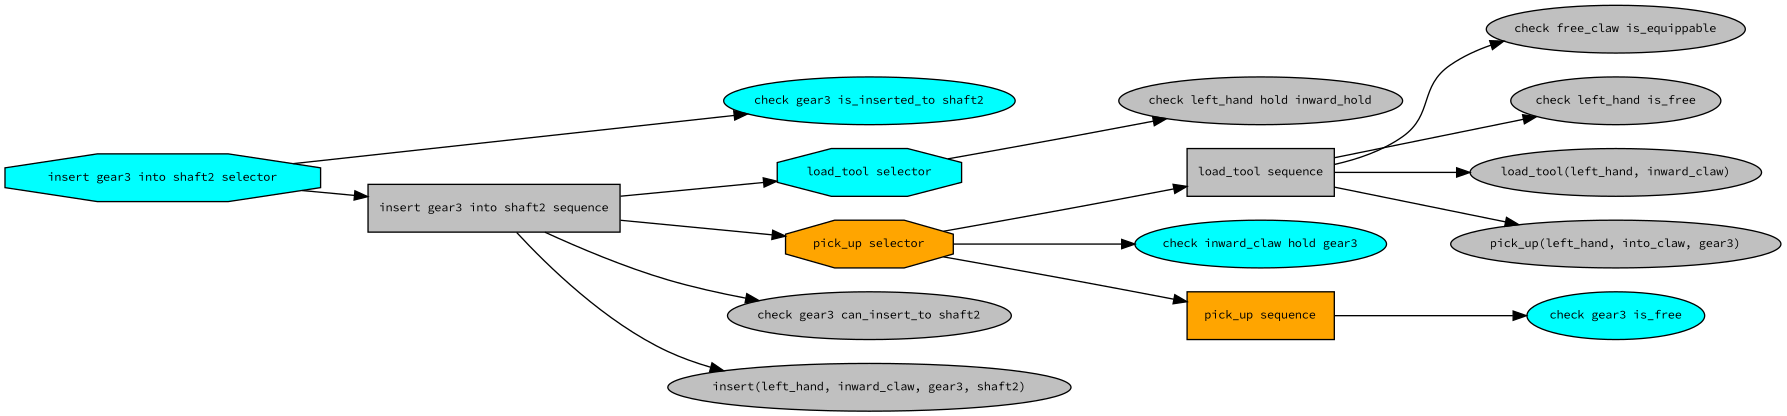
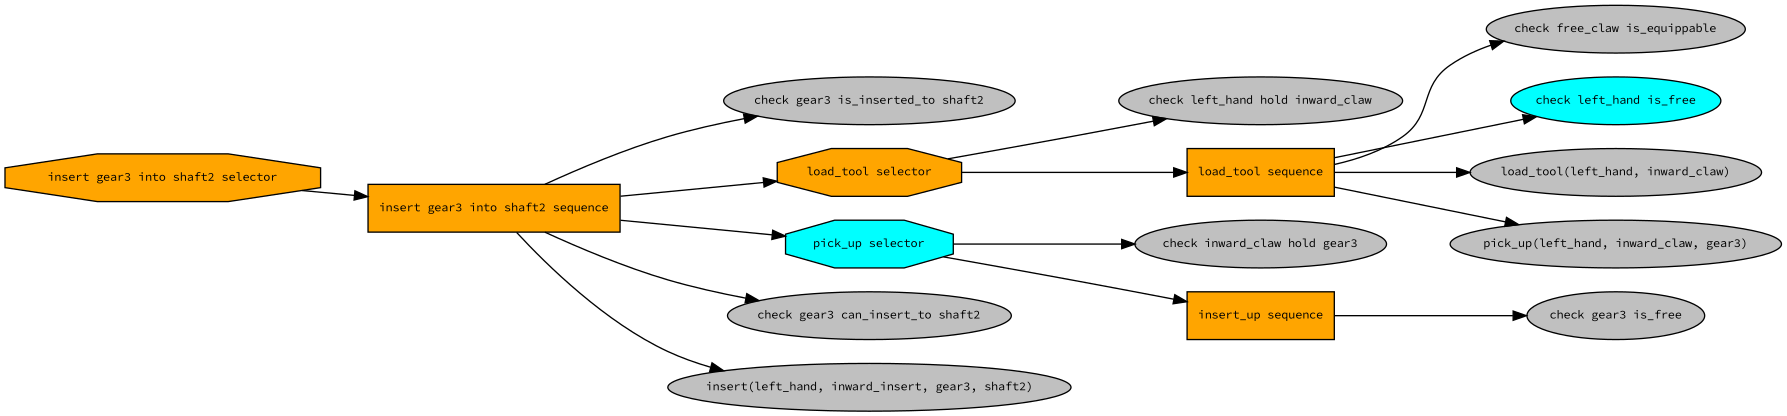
node "check gear3 is_inserted_to shaft2": fillcolor cyan -> gray
node "check left_hand hold inward_hold": label "check left_hand hold inward_hold" -> "check left_hand hold inward_claw"
node "check left_hand is_free": fillcolor gray -> cyan
edge "insert gear3 into shaft2 selector" -> "check gear3 is_inserted_to shaft2": now "insert gear3 into shaft2 sequence" -> "check gear3 is_inserted_to shaft2"
node "load_tool selector": fillcolor cyan -> orange
node "load_tool sequence": fillcolor gray -> orange
node "insert gear3 into shaft2 selector": fillcolor cyan -> orange
node "insert gear3 into shaft2 sequence": fillcolor gray -> orange
edge "pick_up selector" -> "load_tool sequence": now "load_tool selector" -> "load_tool sequence"
node "pick_up selector": fillcolor orange -> cyan
node "check inward_claw hold gear3": fillcolor cyan -> gray
node "pick_up(left_hand, into_claw, gear3)": label "pick_up(left_hand, into_claw, gear3)" -> "pick_up(left_hand, inward_claw, gear3)"
node "pick_up sequence": label "pick_up sequence" -> "insert_up sequence"
node "check gear3 is_free": fillcolor cyan -> gray
node "insert(left_hand, inward_claw, gear3, shaft2)": label "insert(left_hand, inward_claw, gear3, shaft2)" -> "insert(left_hand, inward_insert, gear3, shaft2)"
